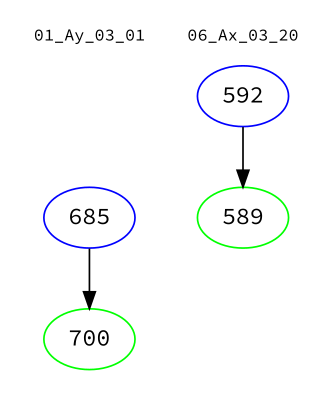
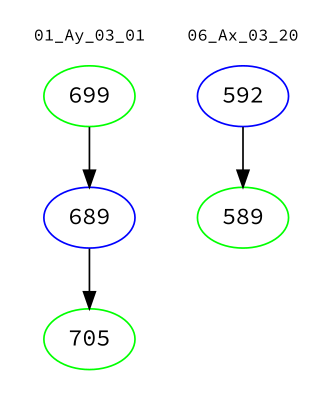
node "699": added
node "685": label "685" -> "689"
node "700": label "700" -> "705"
